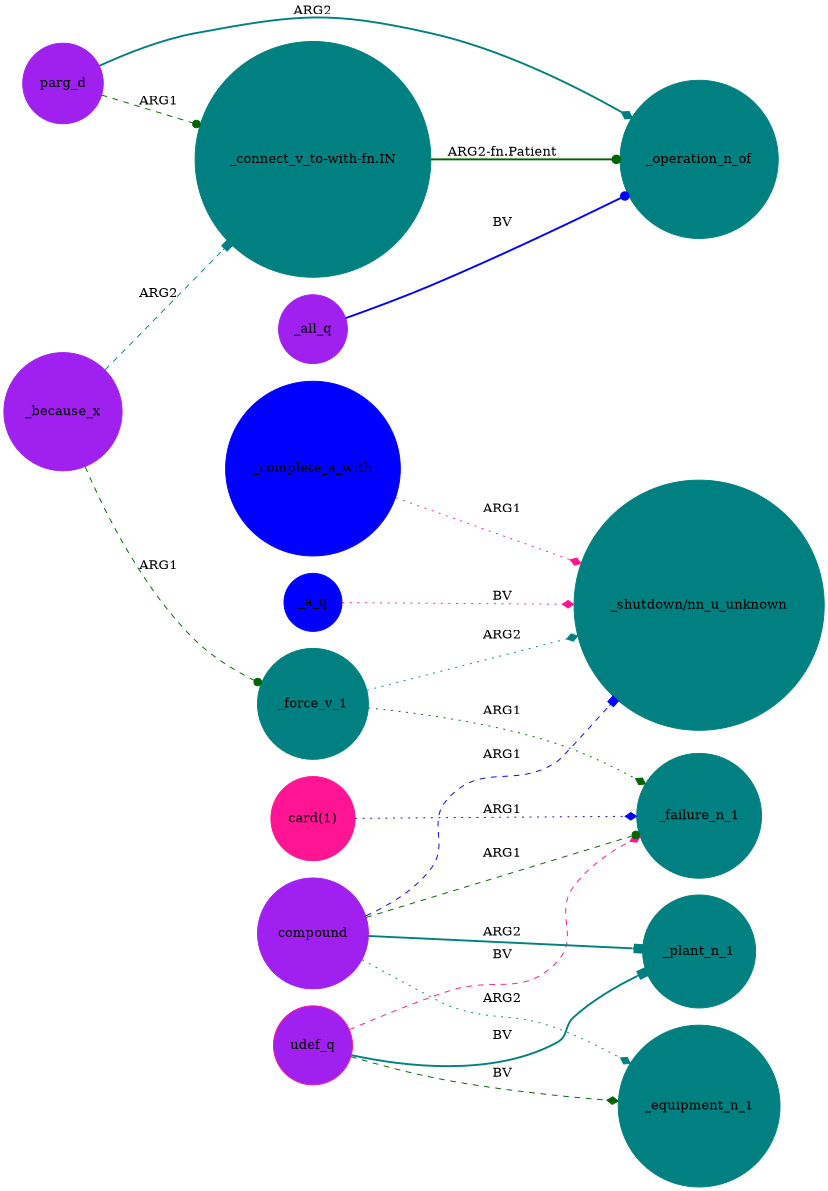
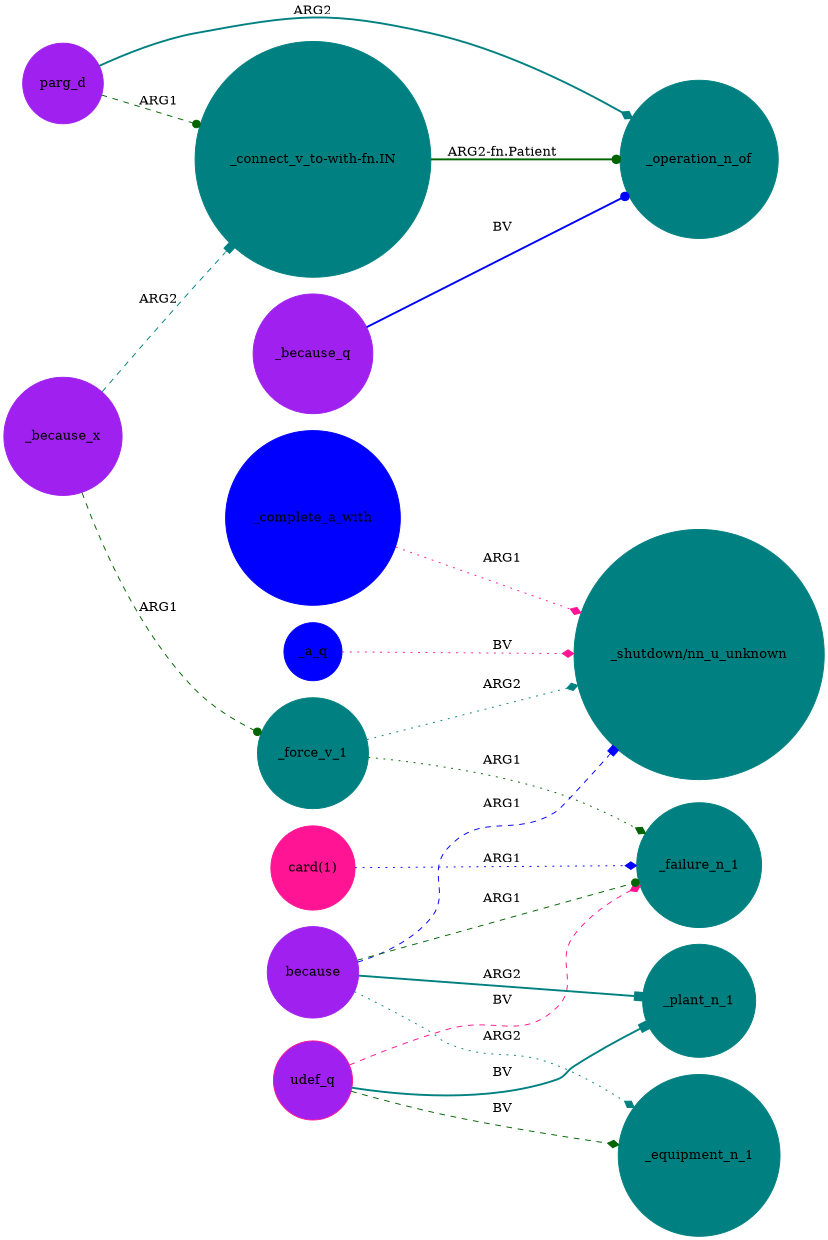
node "_all_q": label "_all_q" -> "_because_q"
node "compound": label "compound" -> "because"
